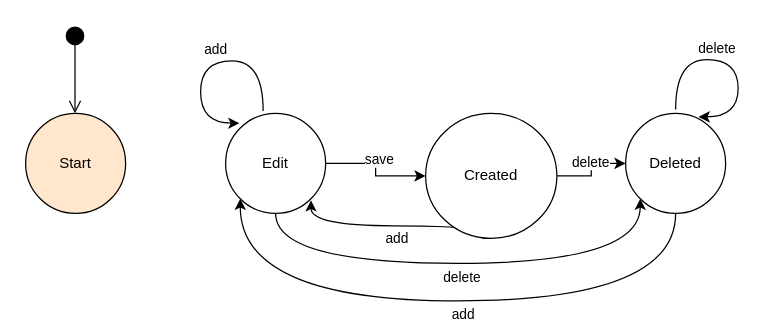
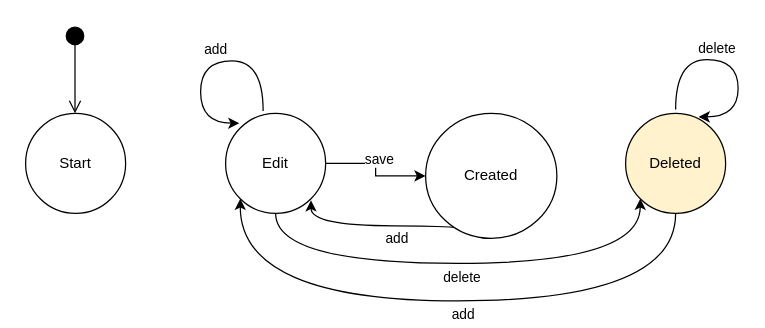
node "Start": fillcolor #ffe6cc -> #ffffff
node "Deleted": fillcolor #ffffff -> #fff2cc
edge "Created" -> "Deleted": removed, label "delete"
